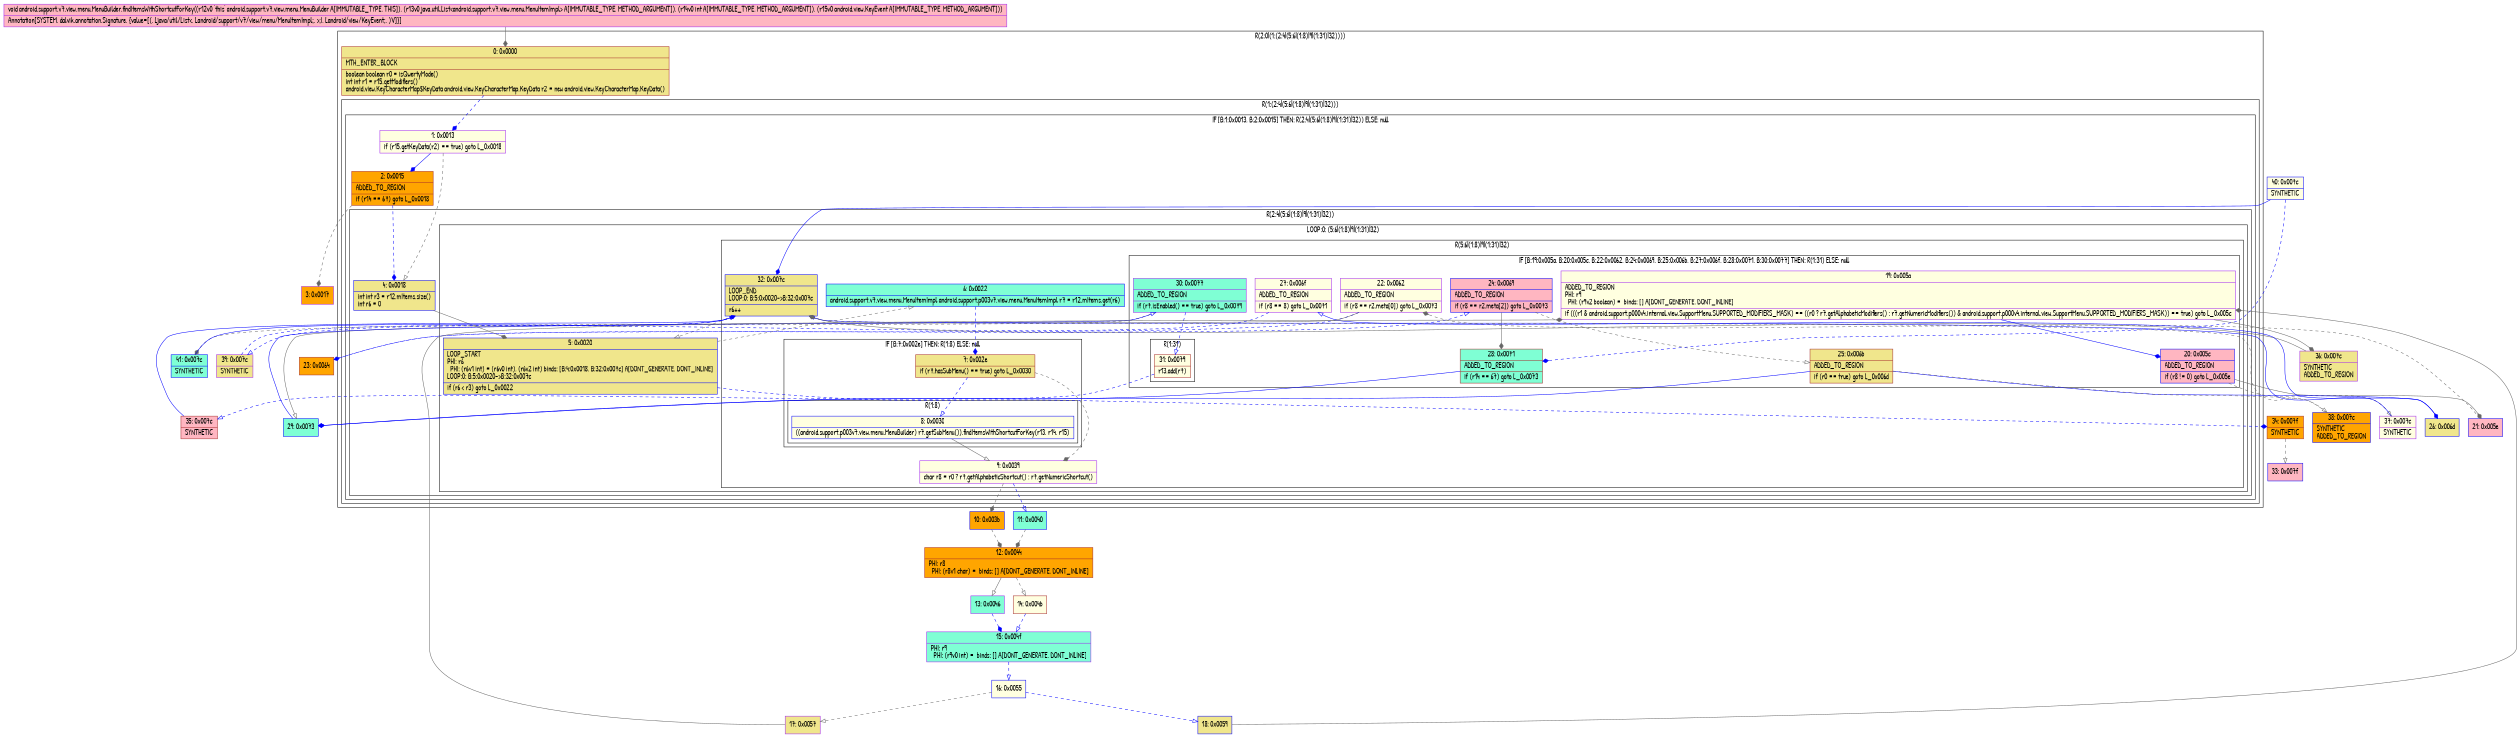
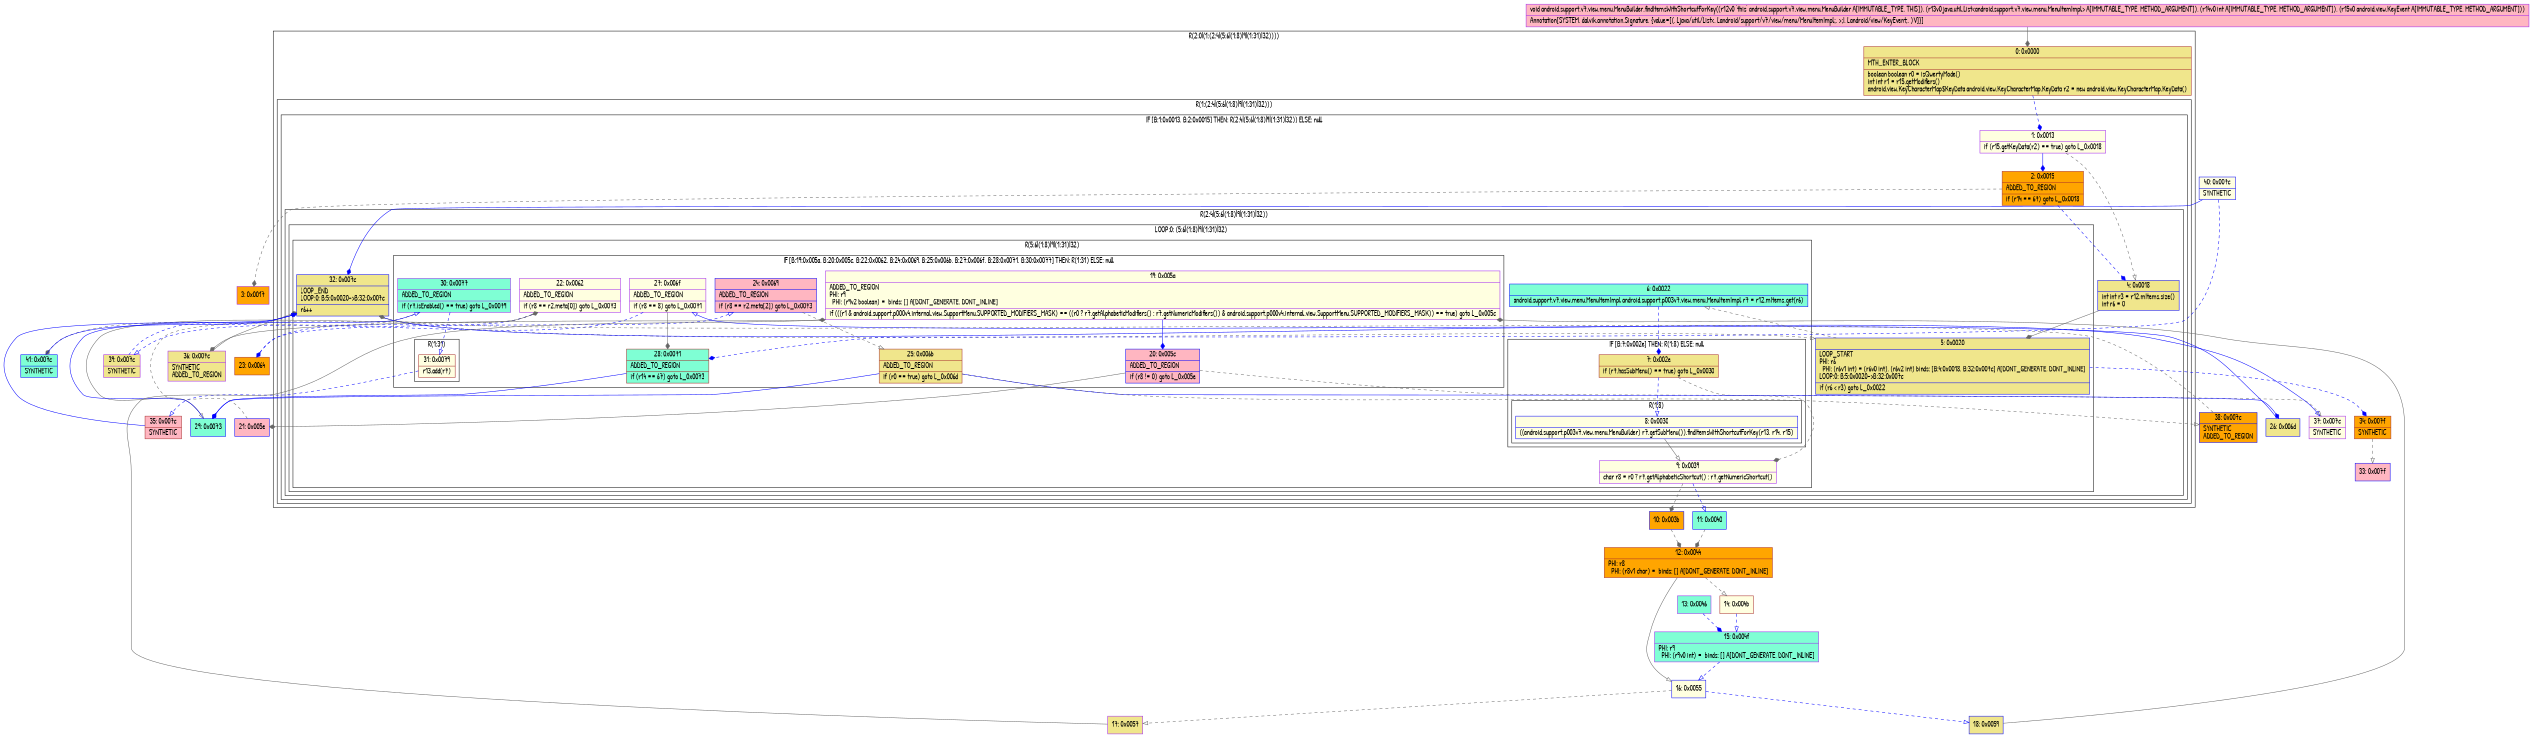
edge "37: 0x007c" -> "32: 0x007c": reversed
edge "24: 0x0069" -> "28: 0x0071": now "27: 0x006f" -> "28: 0x0071"
edge "12: 0x0044" -> "13: 0x0046": now "12: 0x0044" -> "16: 0x0055"
